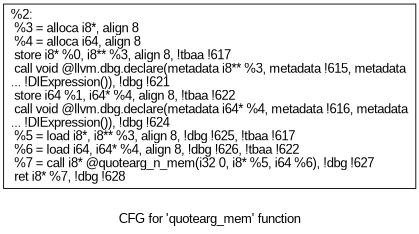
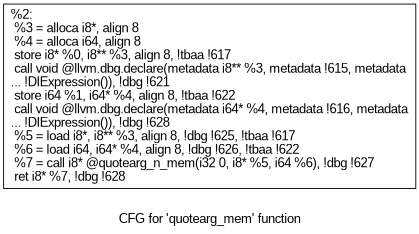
node "%2:": text "... !DIExpression()), !dbg !624" -> "... !DIExpression()), !dbg !628"
